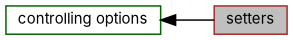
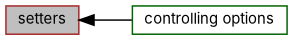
edge "setters" -> "controlling options": reversed
